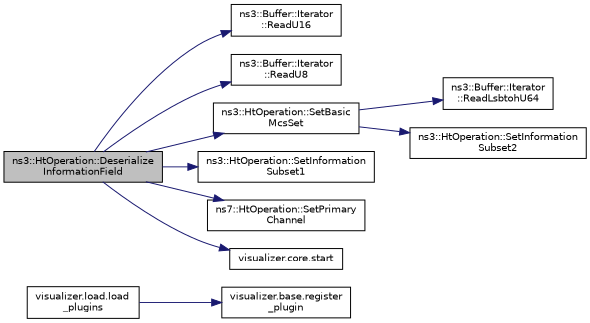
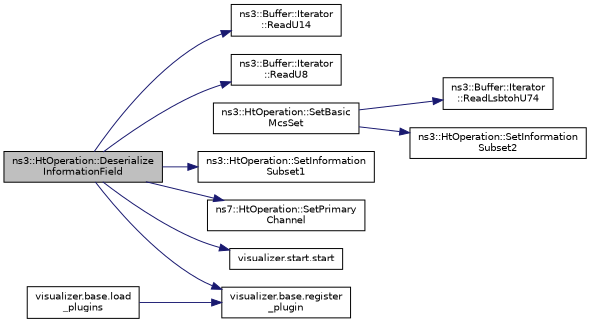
node "ns3::Buffer::Iterator ::ReadU16": label "ns3::Buffer::Iterator ::ReadU16" -> "ns3::Buffer::Iterator ::ReadU14"
node "ns3::Buffer::Iterator ::ReadLsbtohU64": label "ns3::Buffer::Iterator ::ReadLsbtohU64" -> "ns3::Buffer::Iterator ::ReadLsbtohU74"
edge "ns3::HtOperation::Deserialize InformationField" -> "ns3::HtOperation::SetBasic McsSet": now "ns3::HtOperation::Deserialize InformationField" -> "visualizer.base.register _plugin"
node "visualizer.core.start": label "visualizer.core.start" -> "visualizer.start.start"
node "visualizer.load.load _plugins": label "visualizer.load.load _plugins" -> "visualizer.base.load _plugins"
